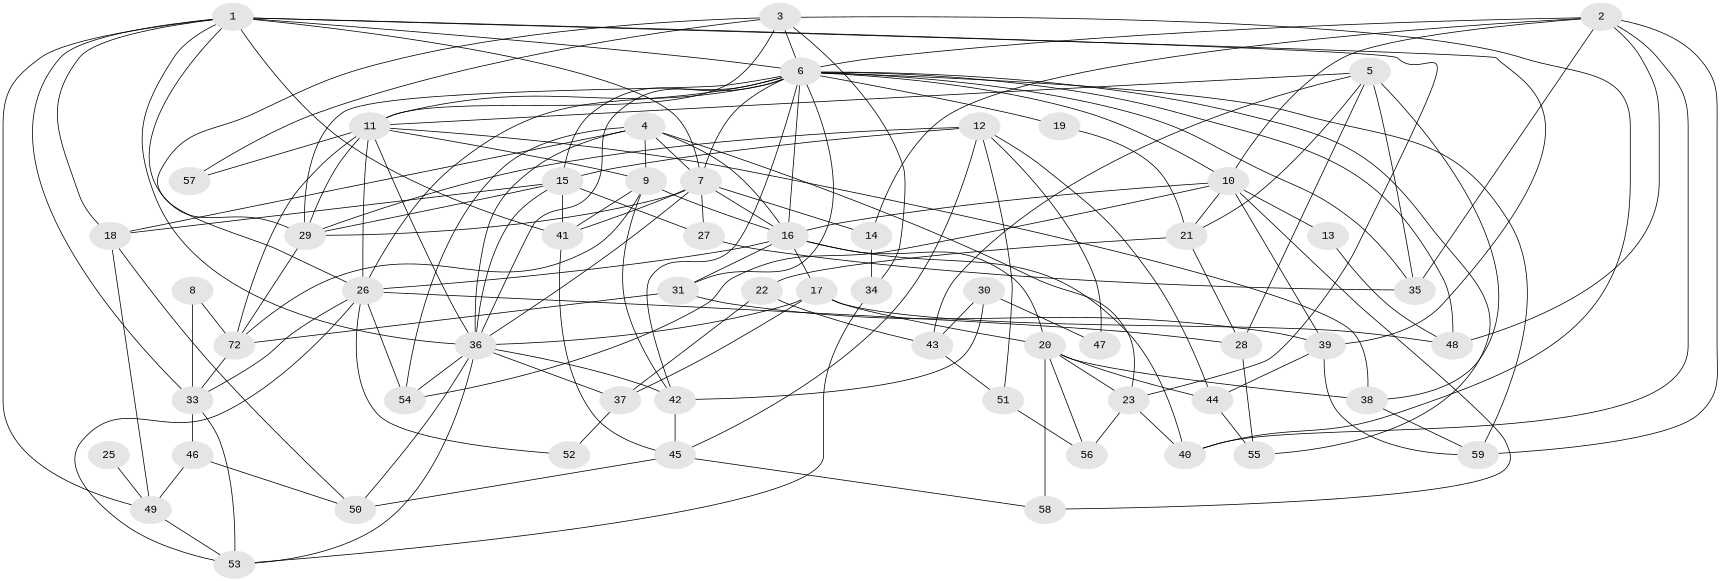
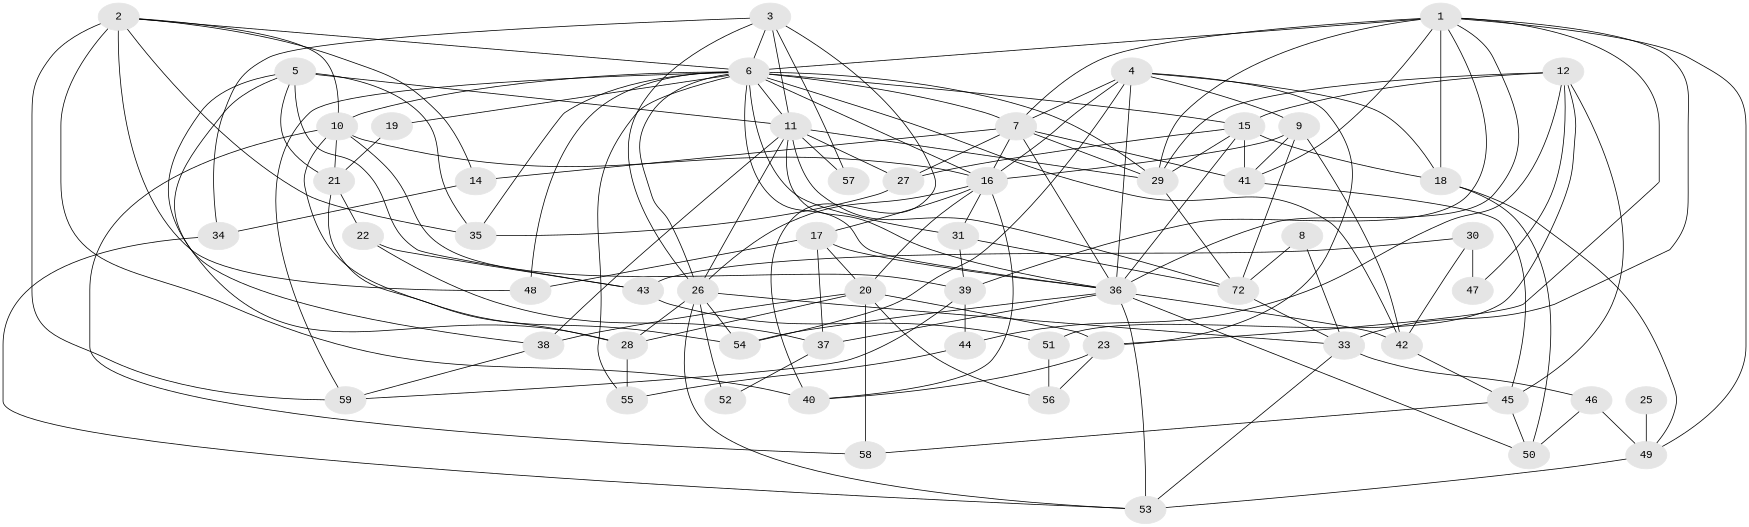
edge "11" -- "9": now "11" -- "27"
node "13": removed
edge "20" -- "44": now "20" -- "28"
